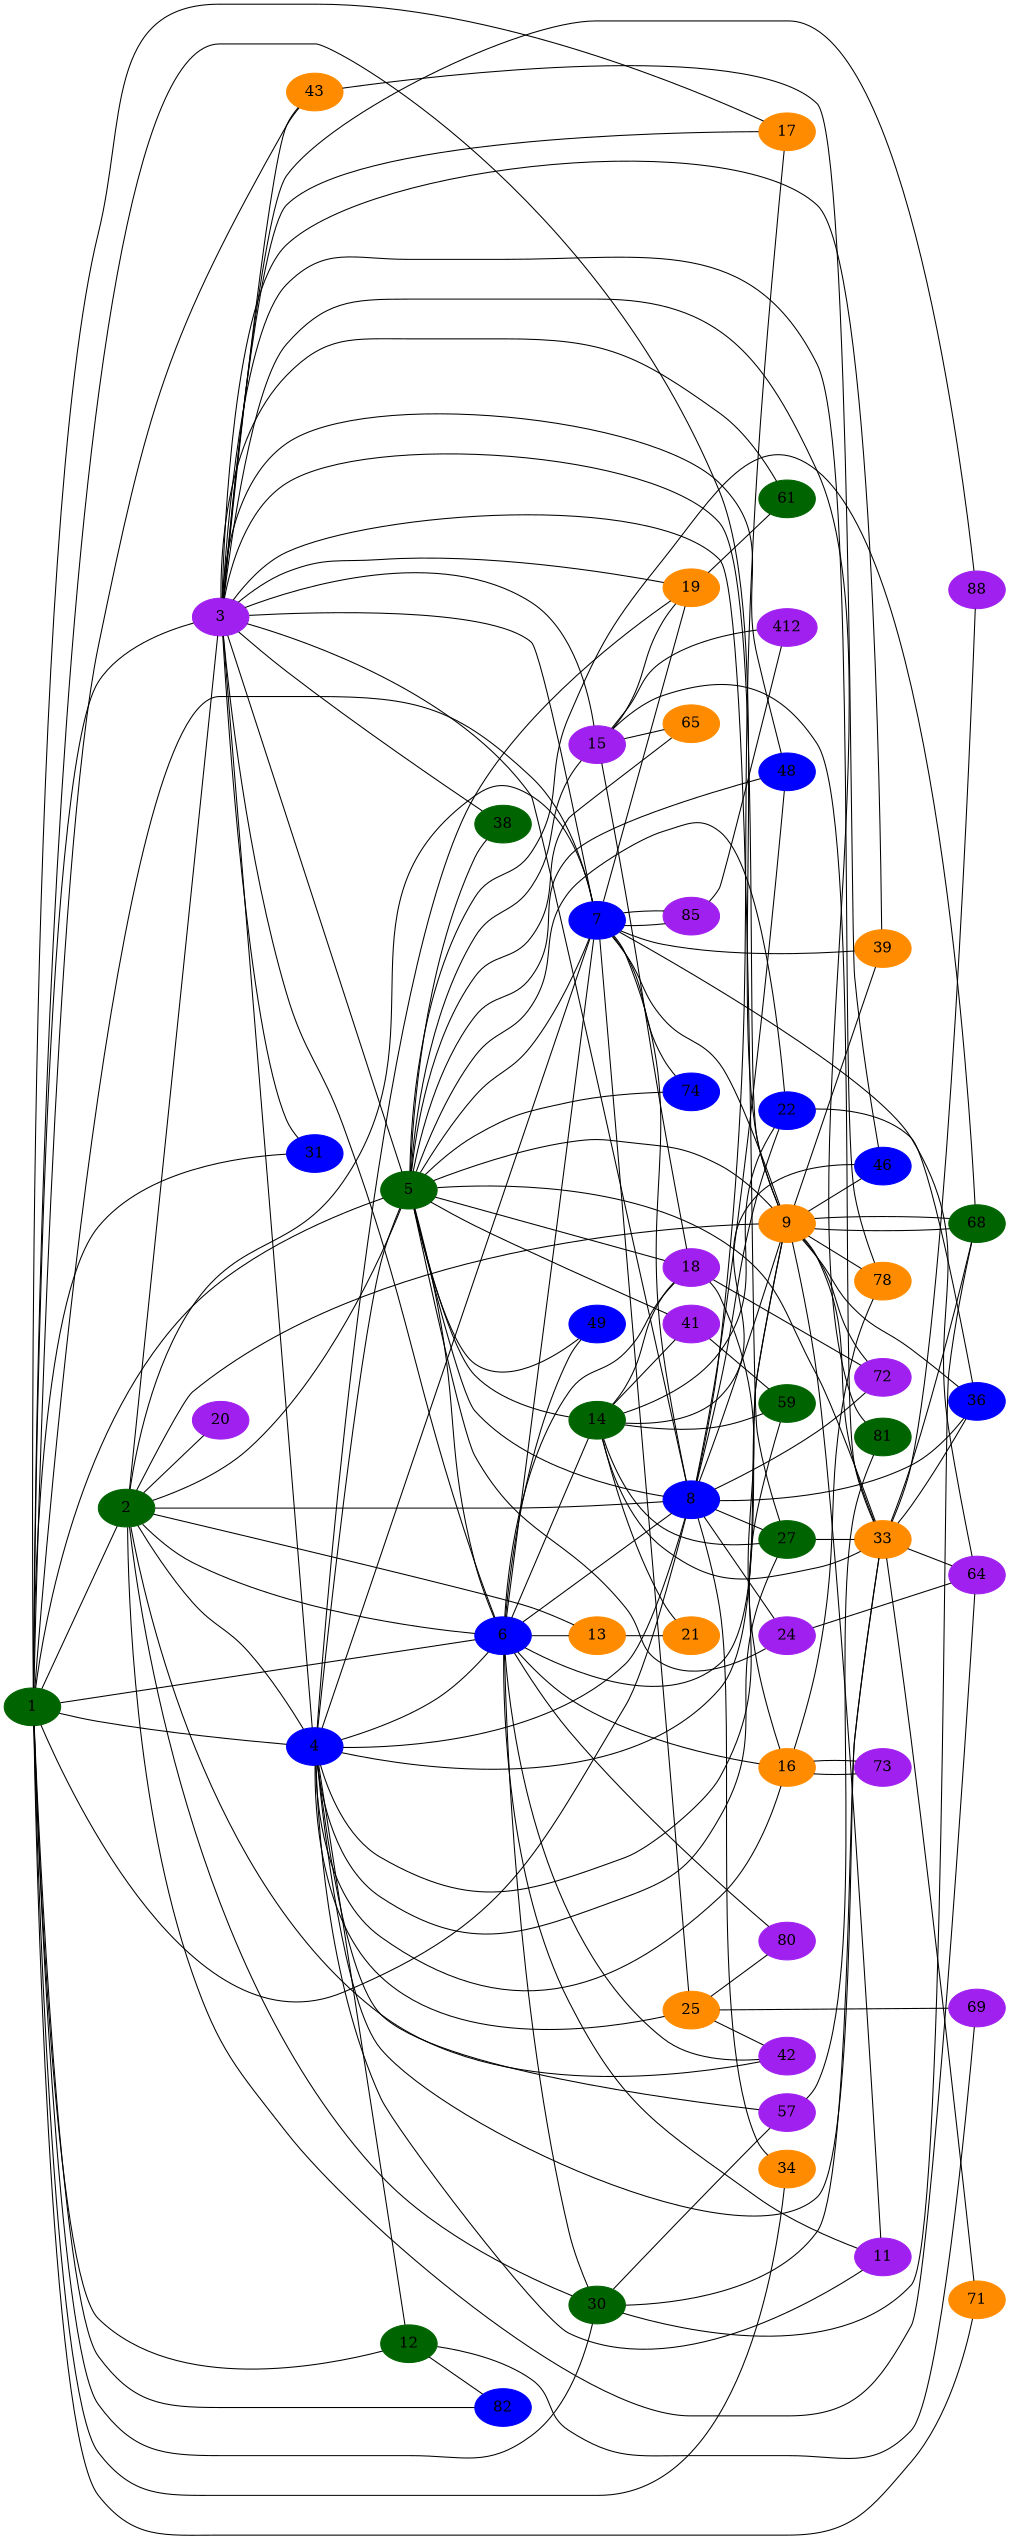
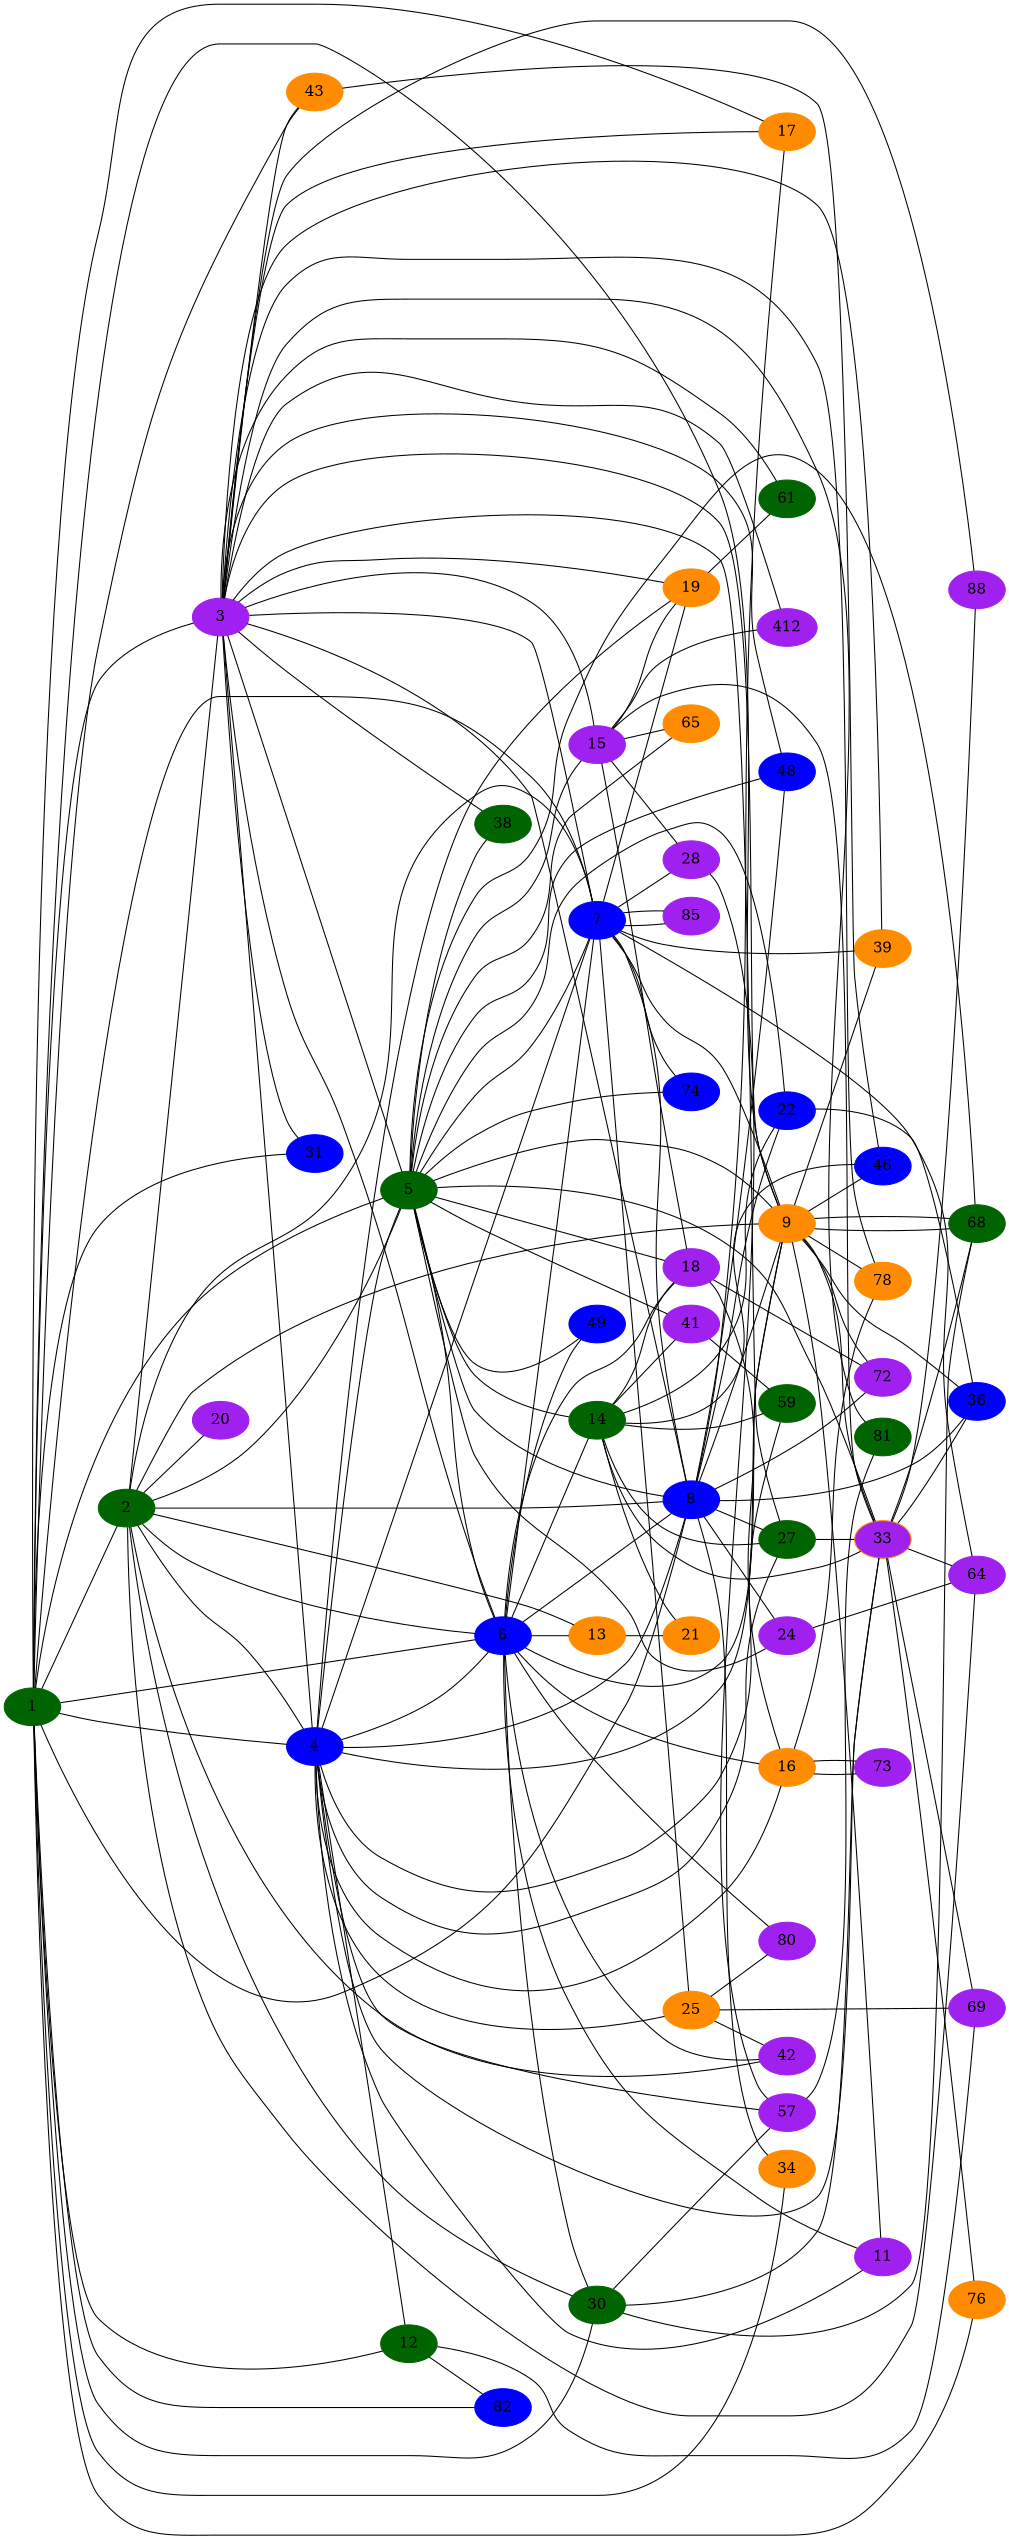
edge "412" -- "85": now "412" -- "3"
node "28": added
node "33": fillcolor darkorange -> purple
edge "33" -- "69": added
node "71": label "71" -> "76"
